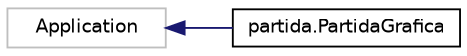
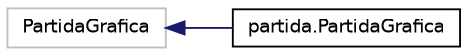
node "Application": label "Application" -> "PartidaGrafica"
